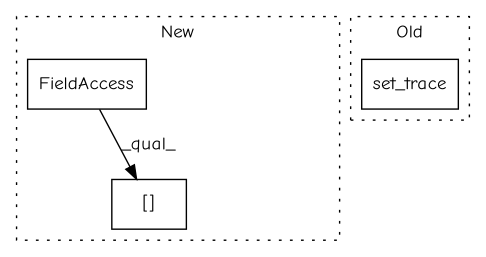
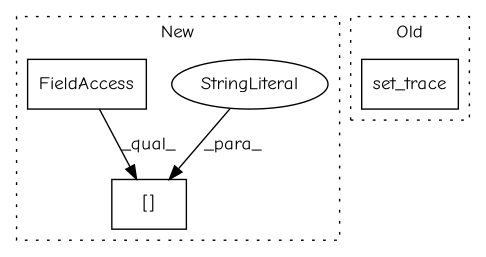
node "StringLiteral": added
